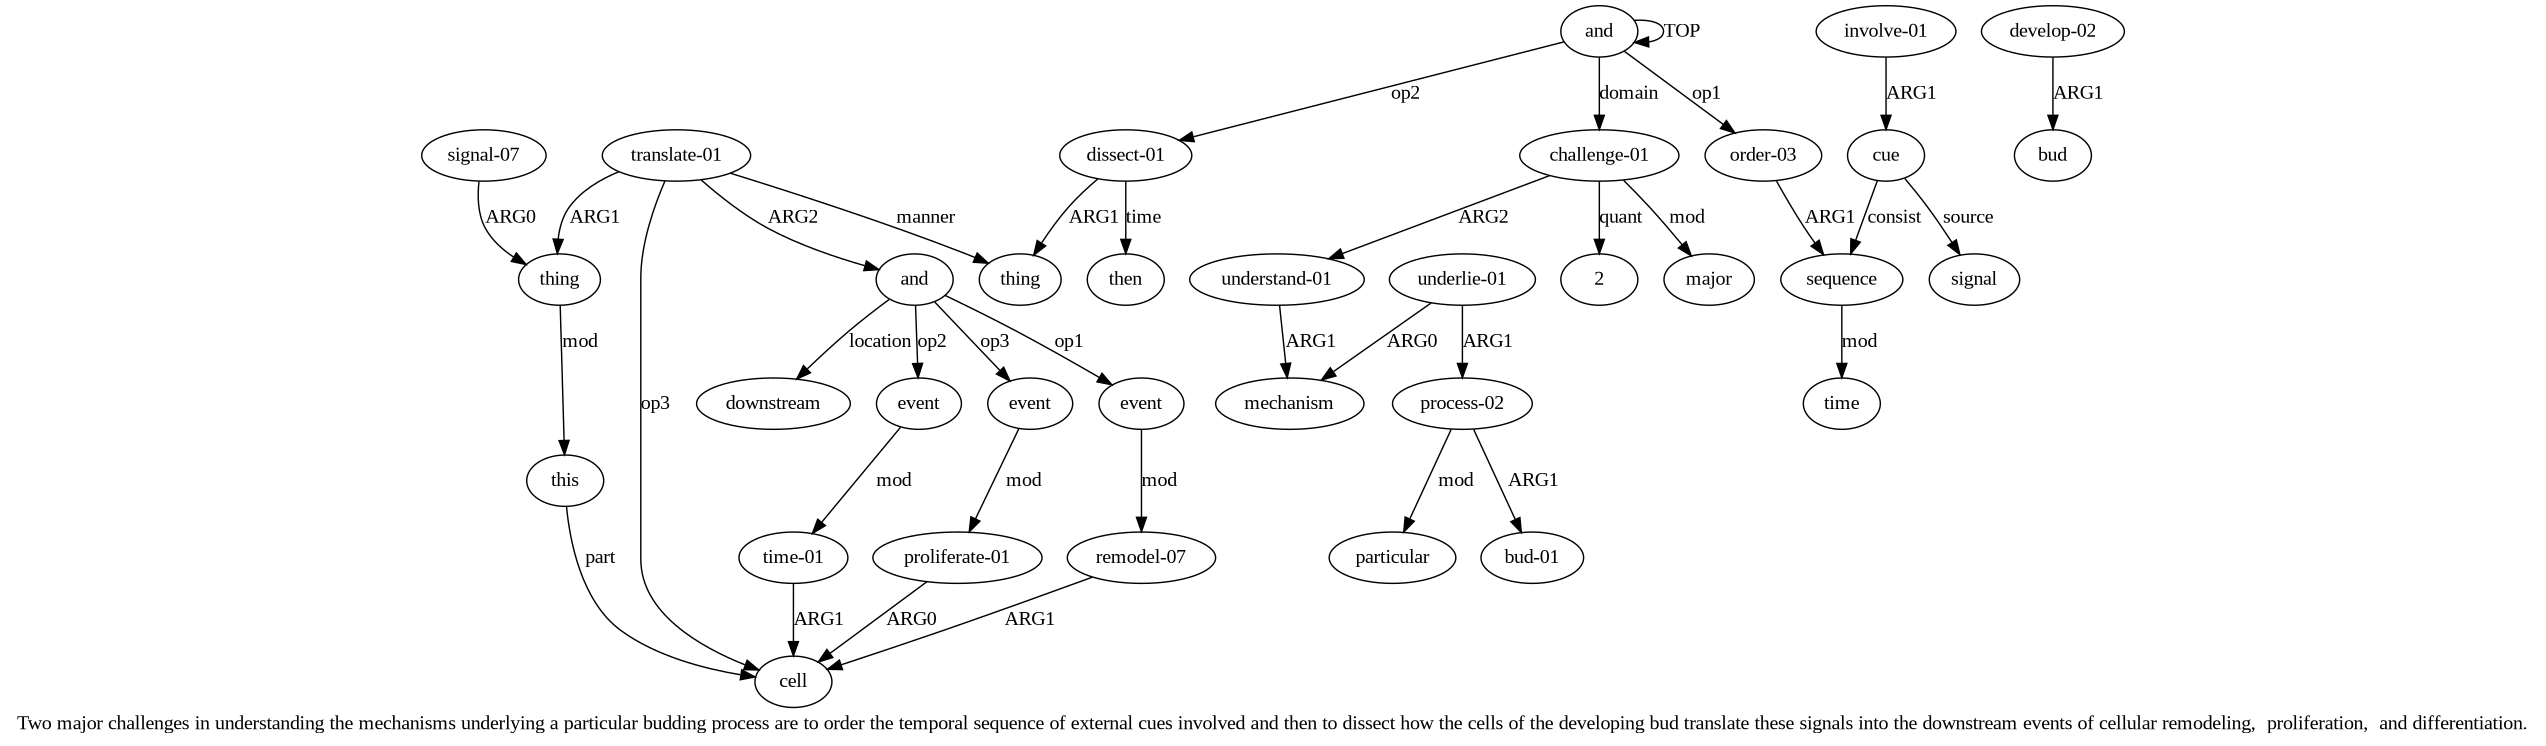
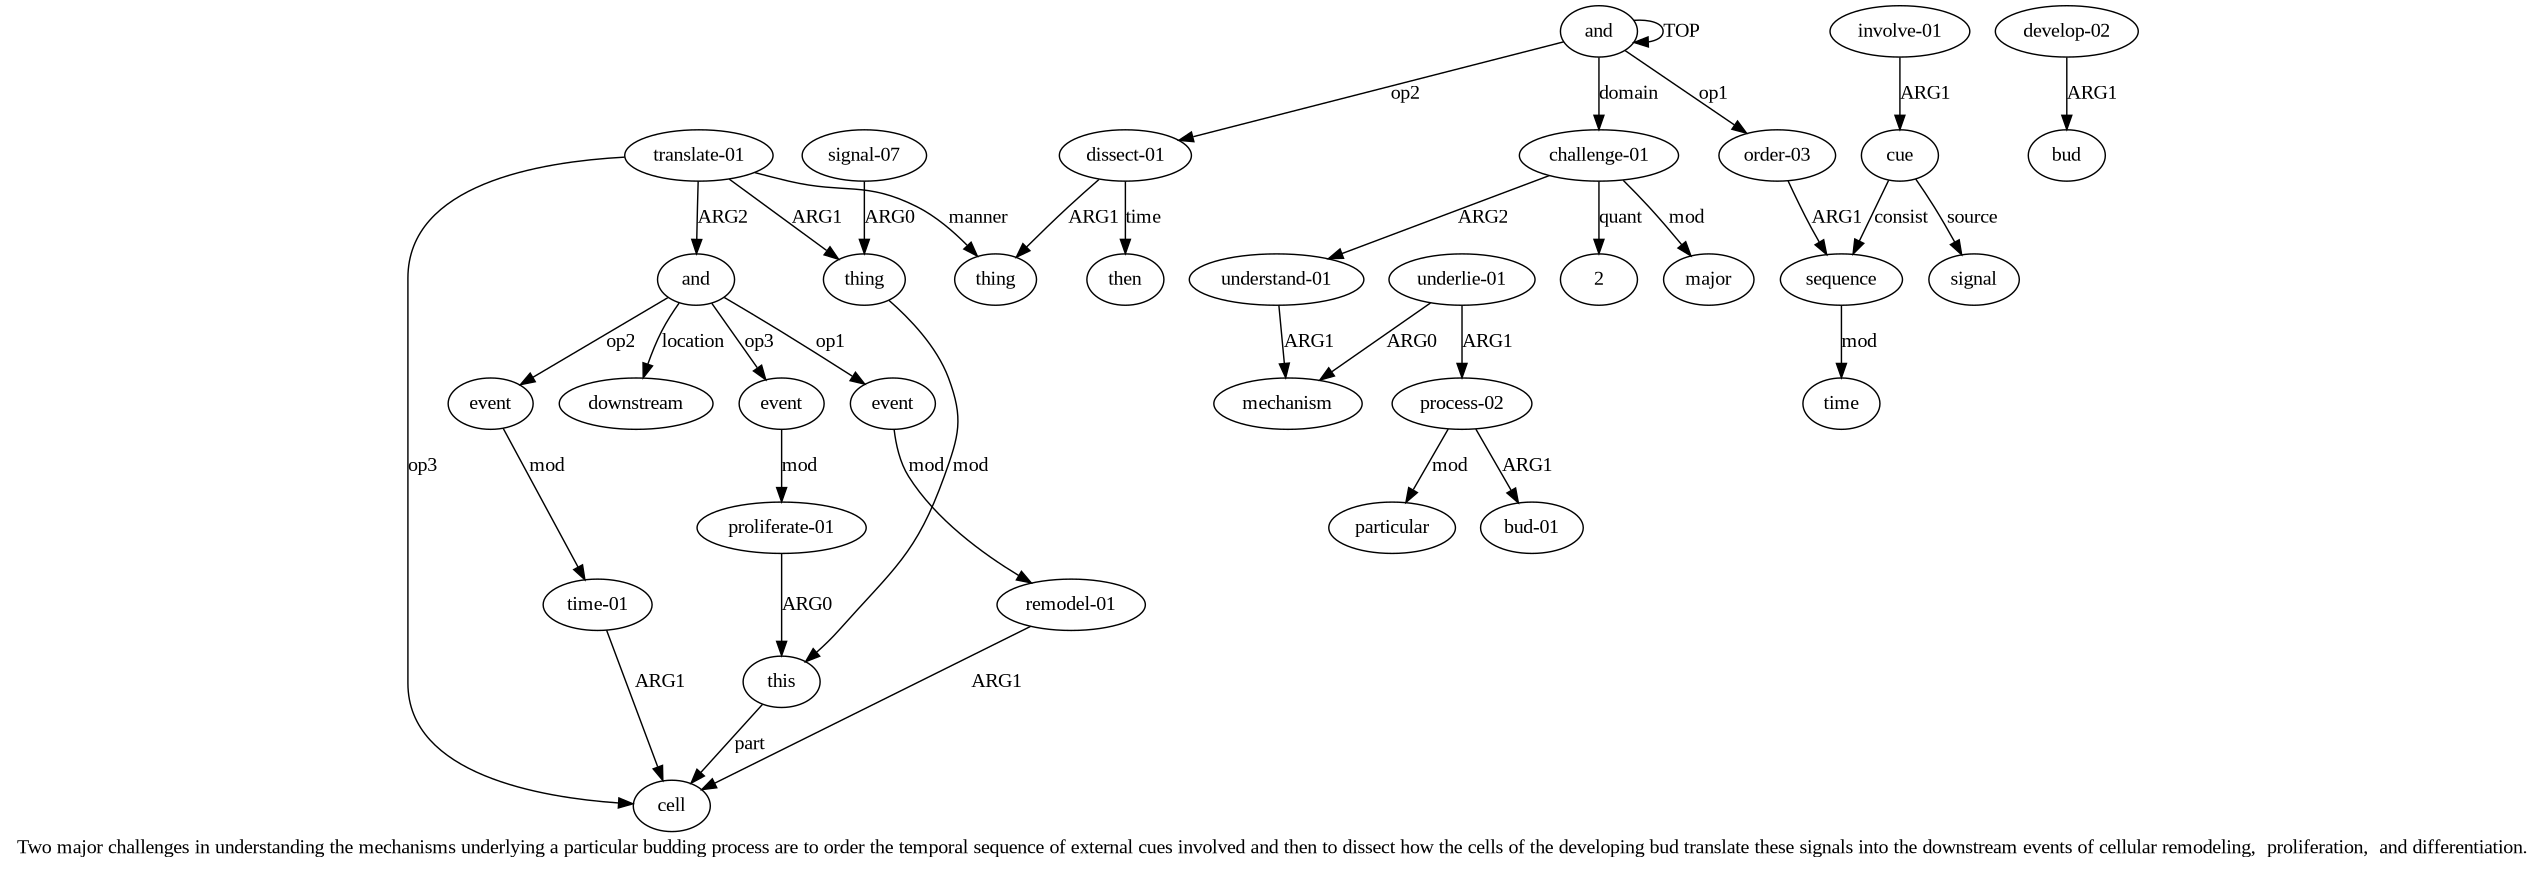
node "remodel-07": label "remodel-07" -> "remodel-01"
edge "proliferate-01" -> "cell": now "proliferate-01" -> "this"
